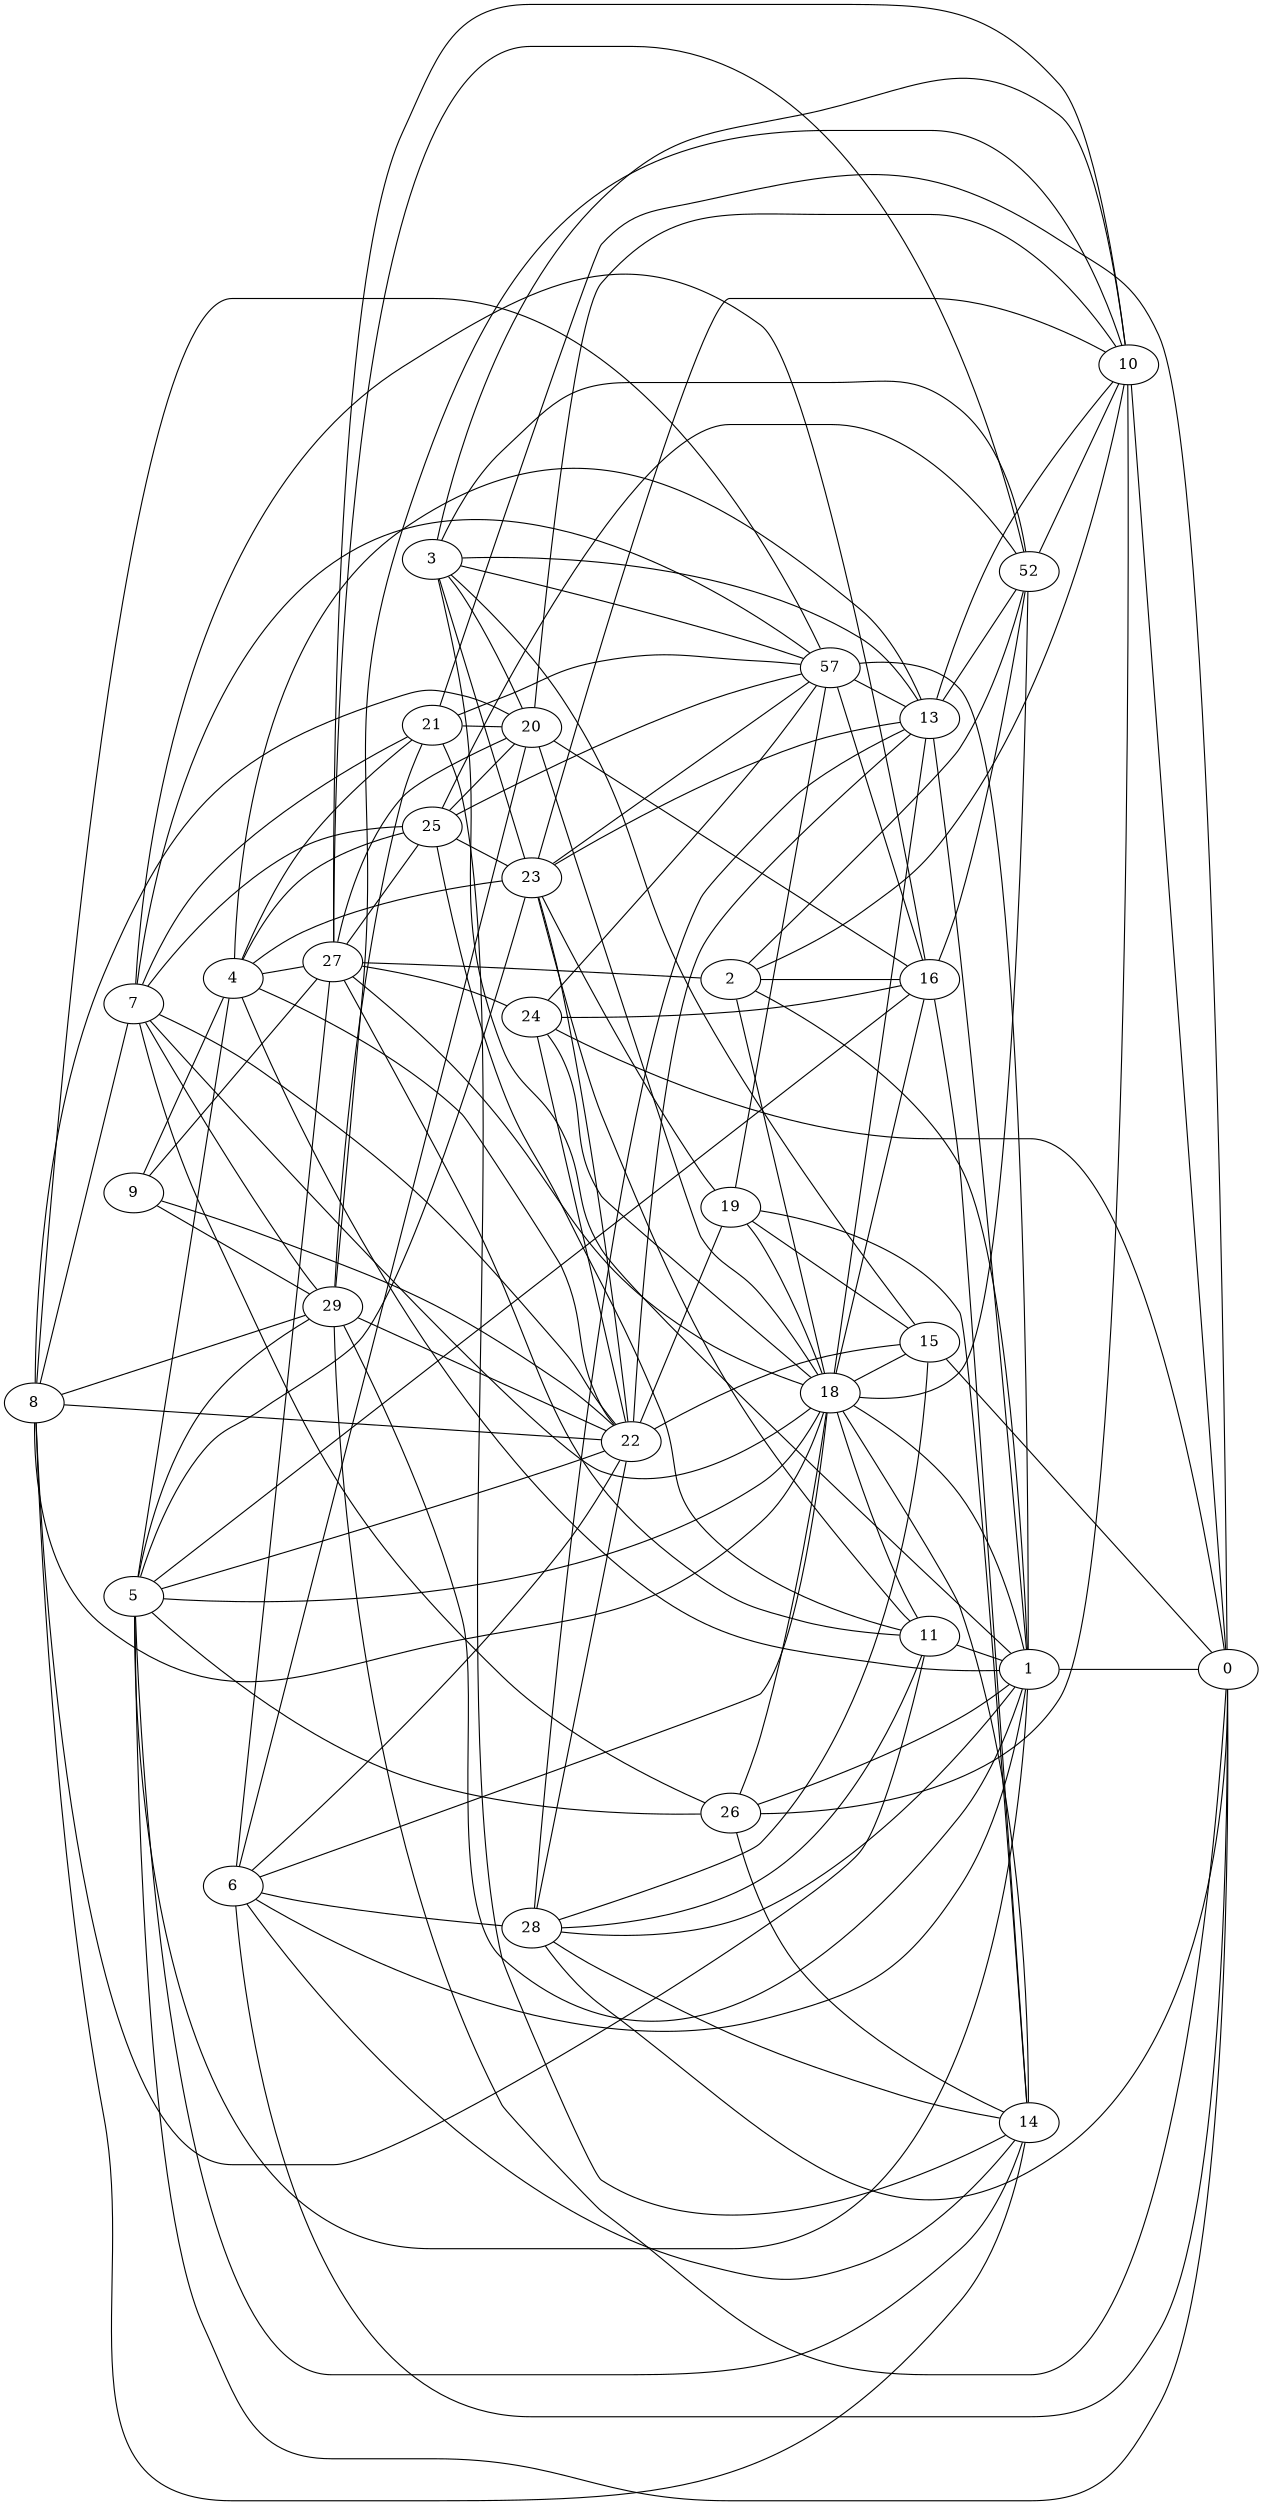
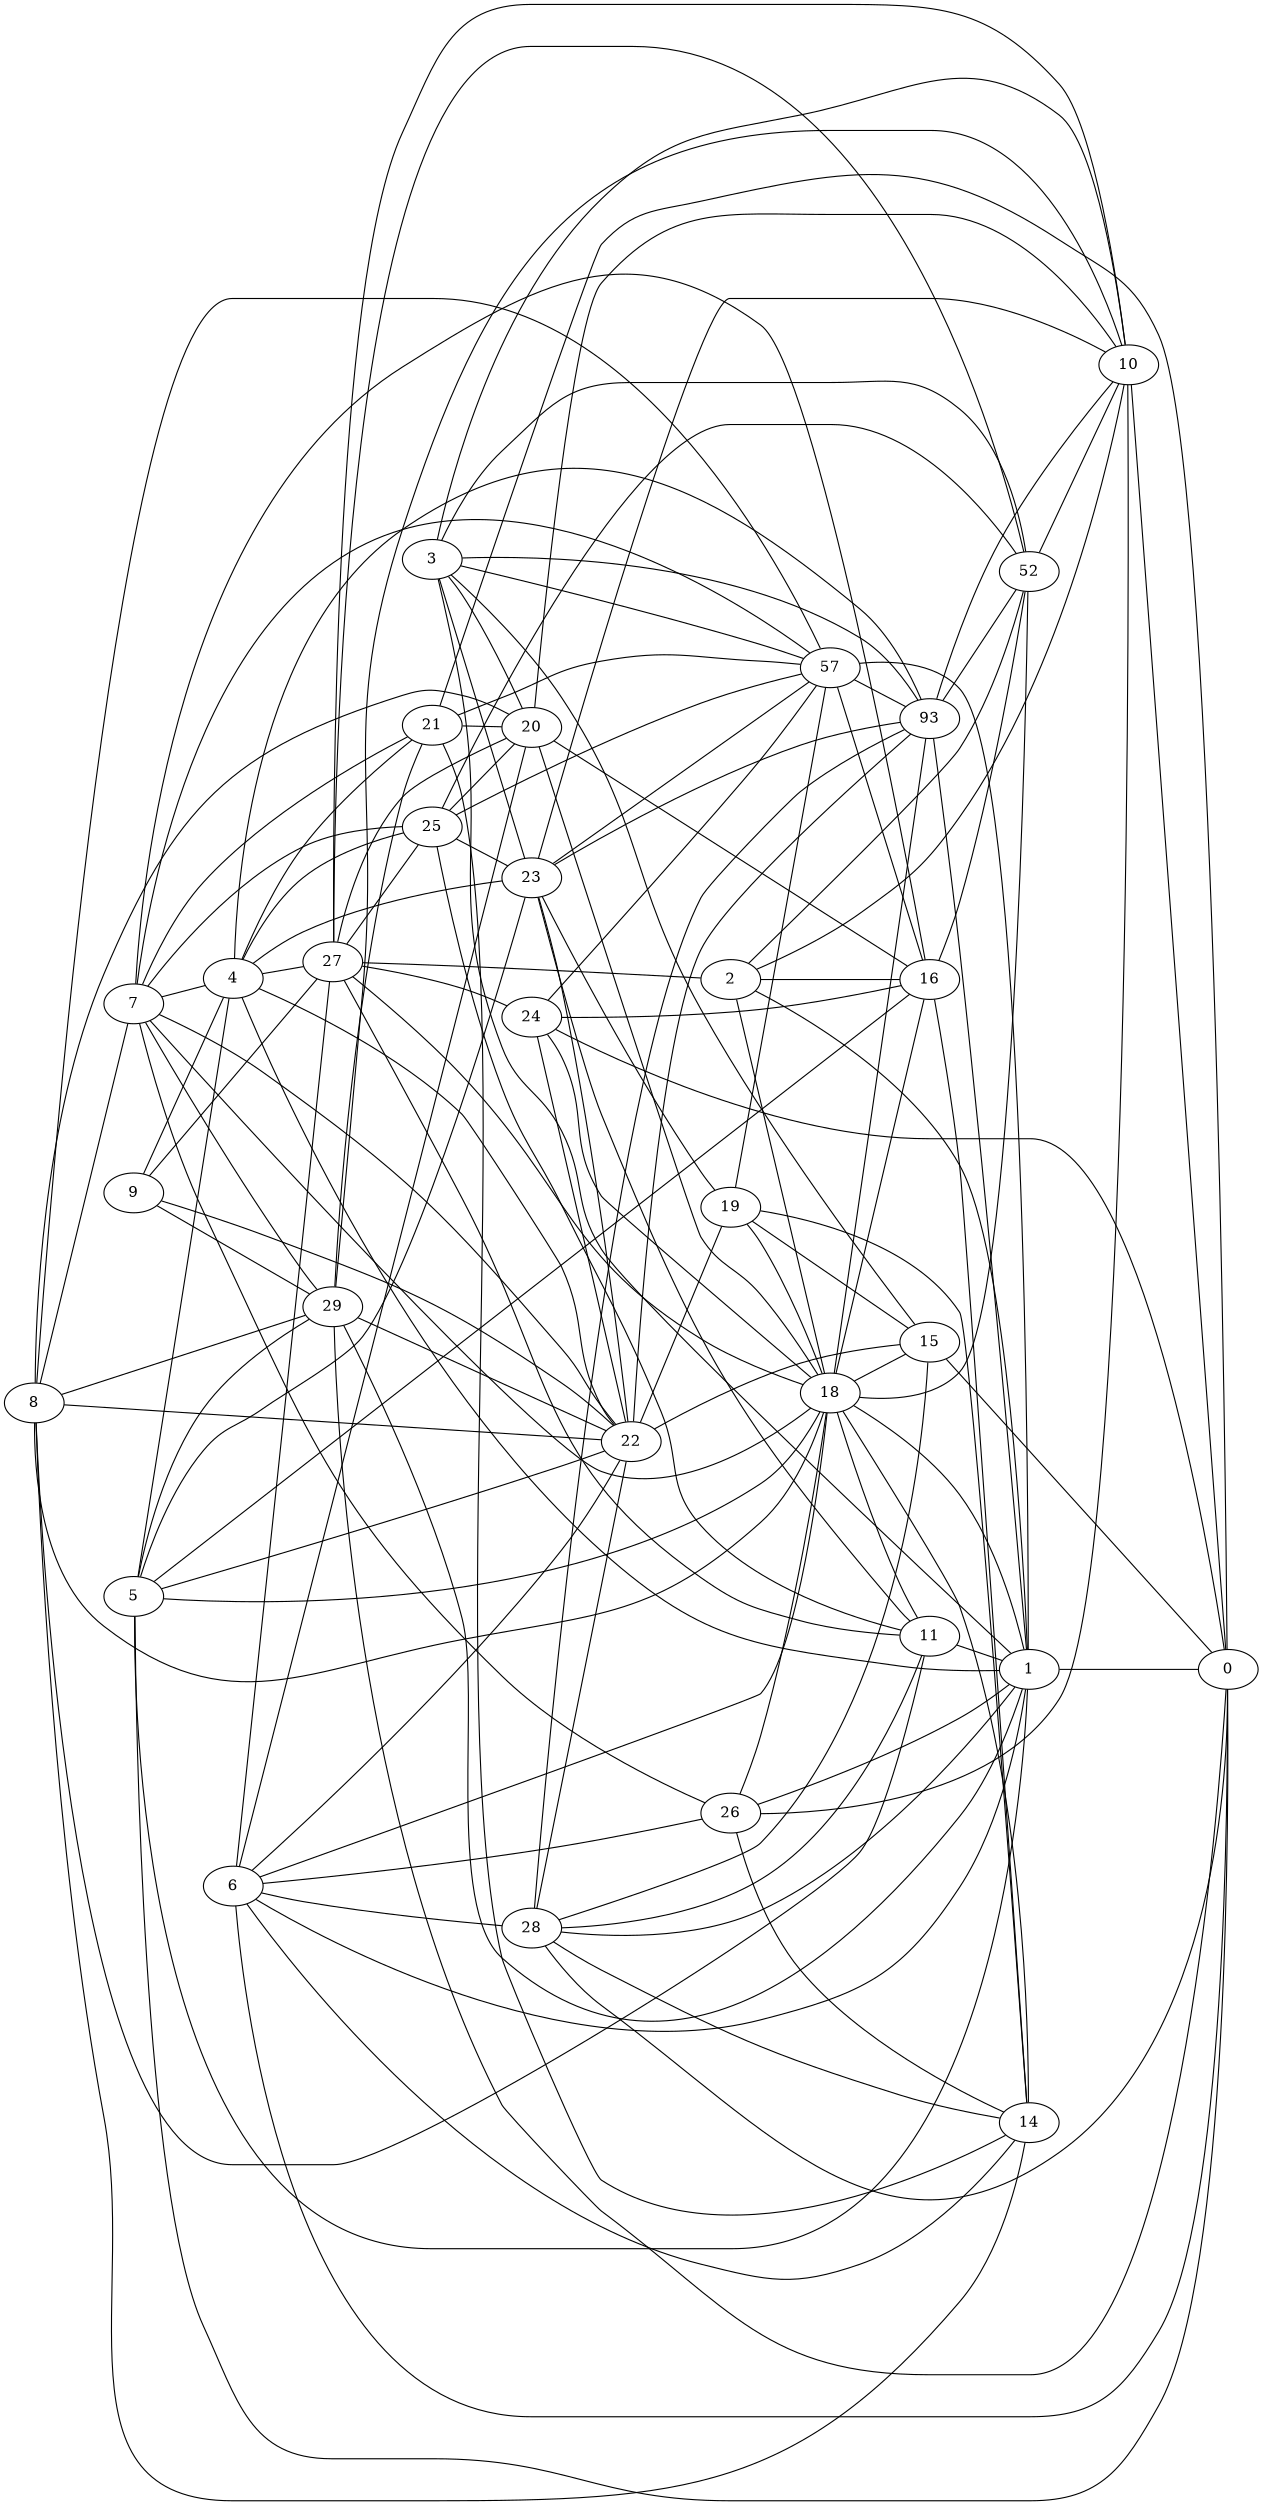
node "13": label "13" -> "93"
edge "4" -- "7": added
edge "5" -- "26": now "6" -- "26"
edge "5" -- "14": removed
